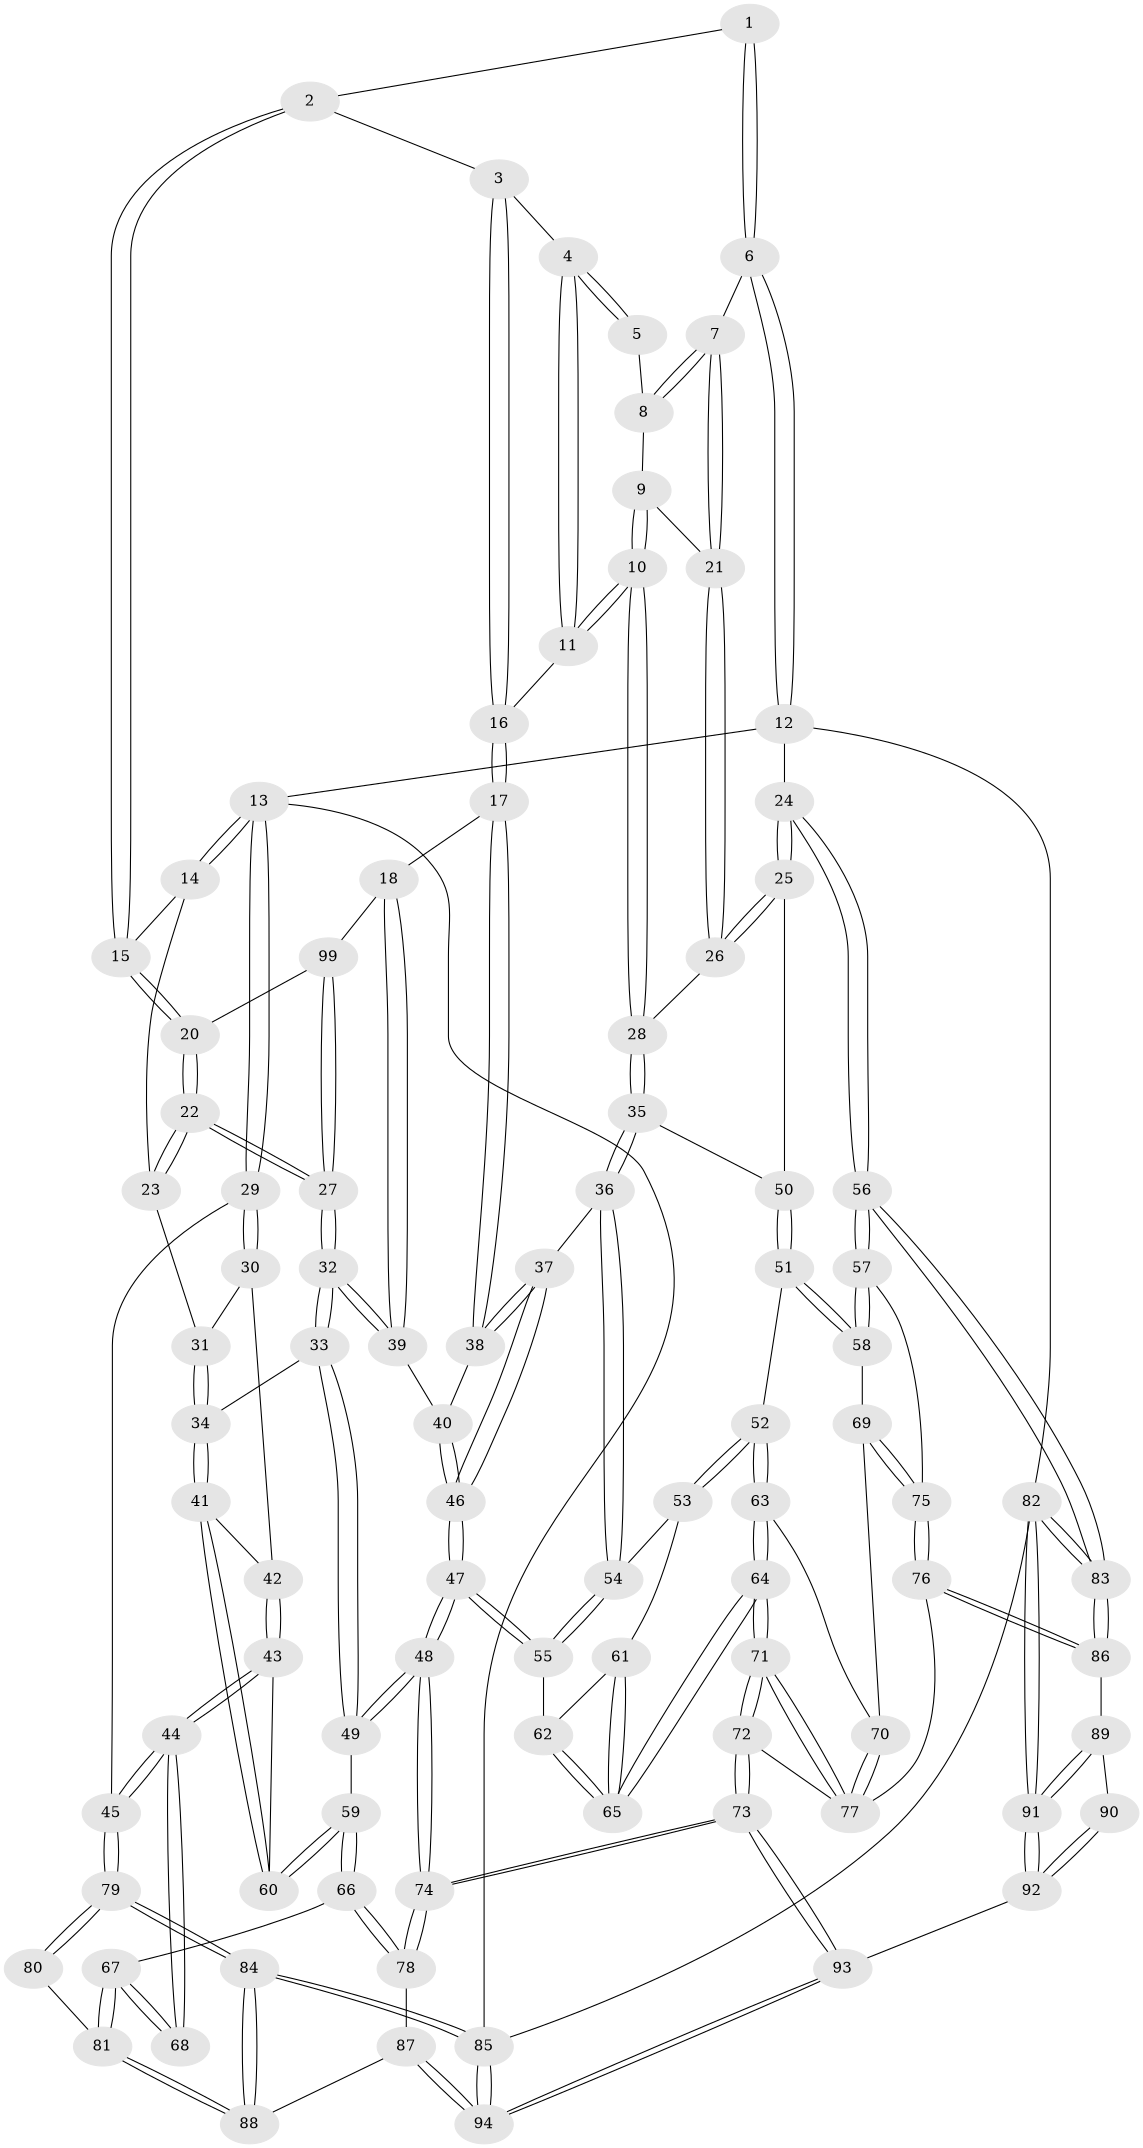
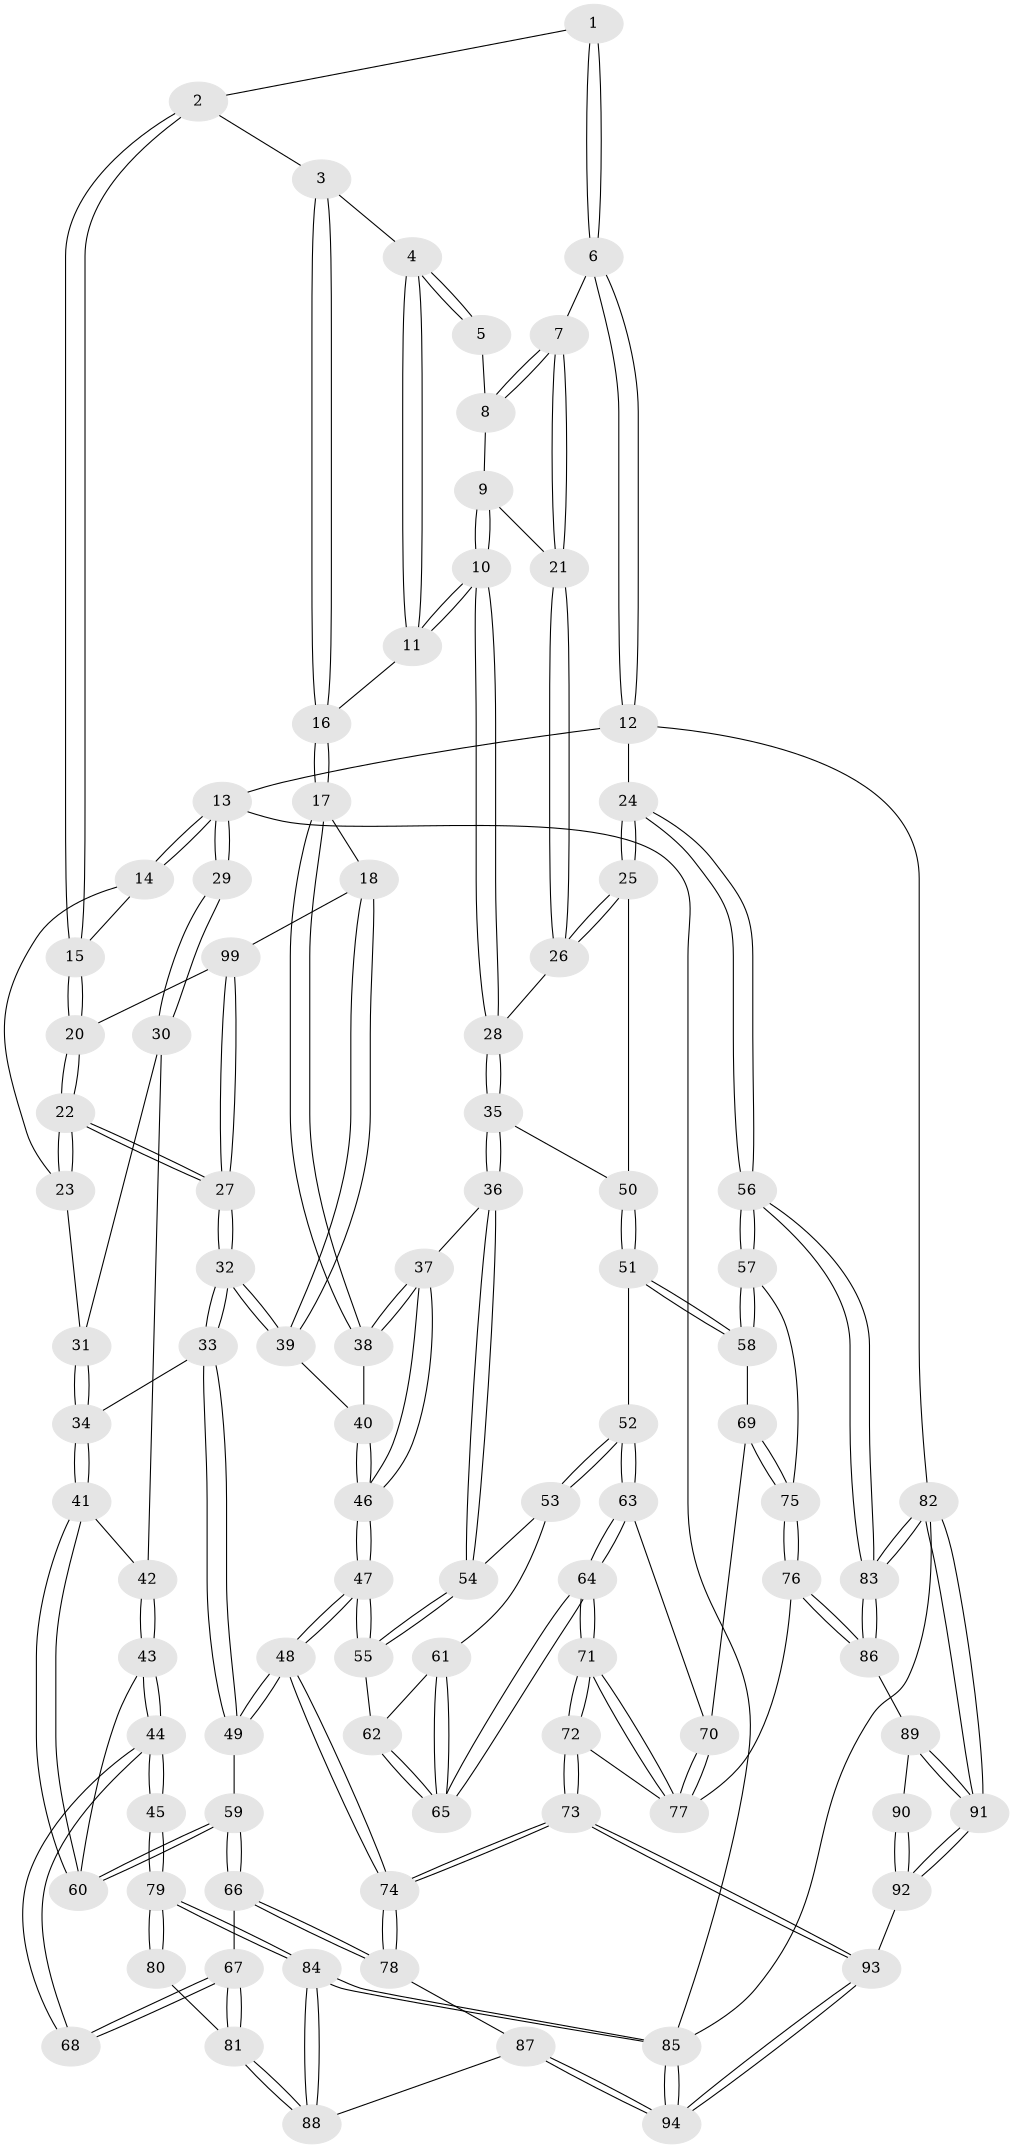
edge "29" -- "45": removed
